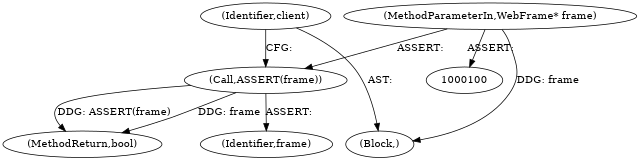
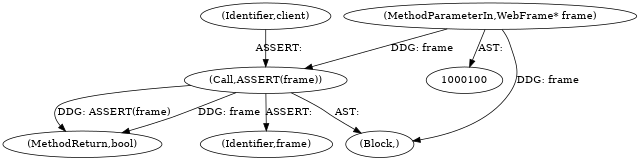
edge "(Identifier,client)" -> "(Call,ASSERT(frame))": label "CFG: " -> "ASSERT: "
edge "(MethodParameterIn,WebFrame* frame)" -> "(Call,ASSERT(frame))": label "ASSERT: " -> "DDG: frame"
edge "(MethodParameterIn,WebFrame* frame)" -> "1000100": label "ASSERT: " -> "AST: "
edge "(Identifier,client)" -> "(Block,)": now "(Call,ASSERT(frame))" -> "(Block,)"
